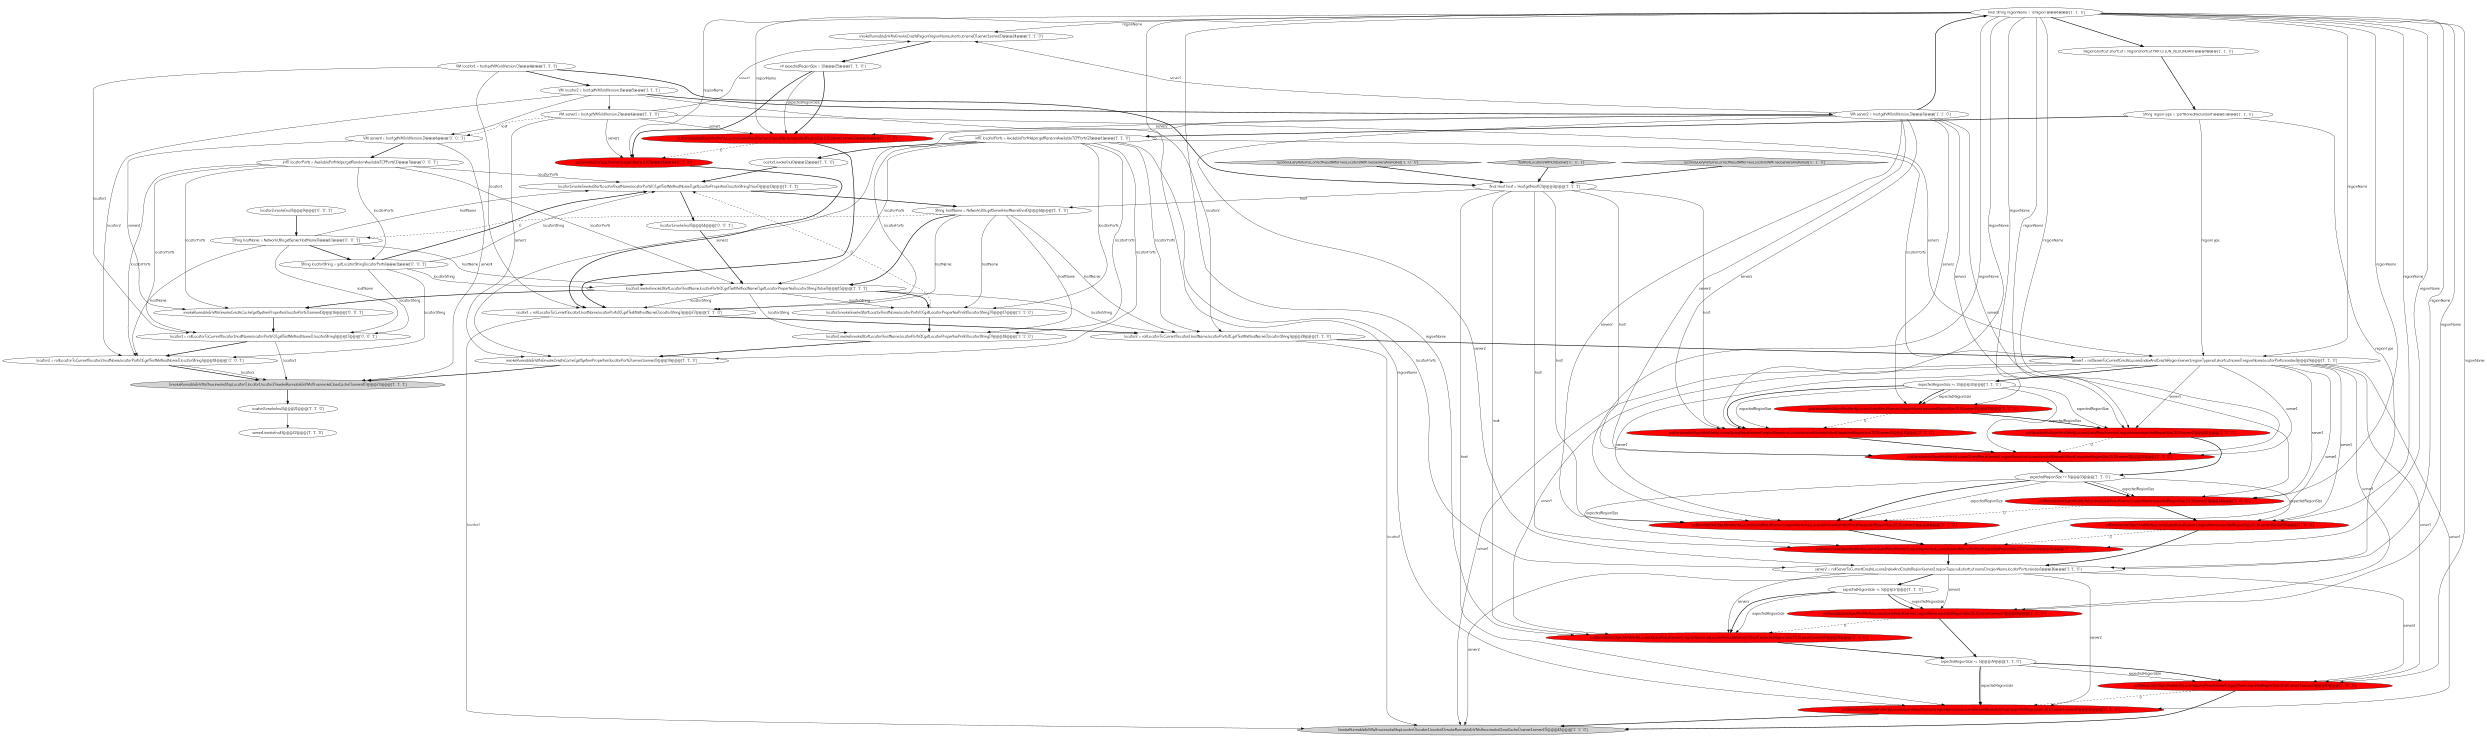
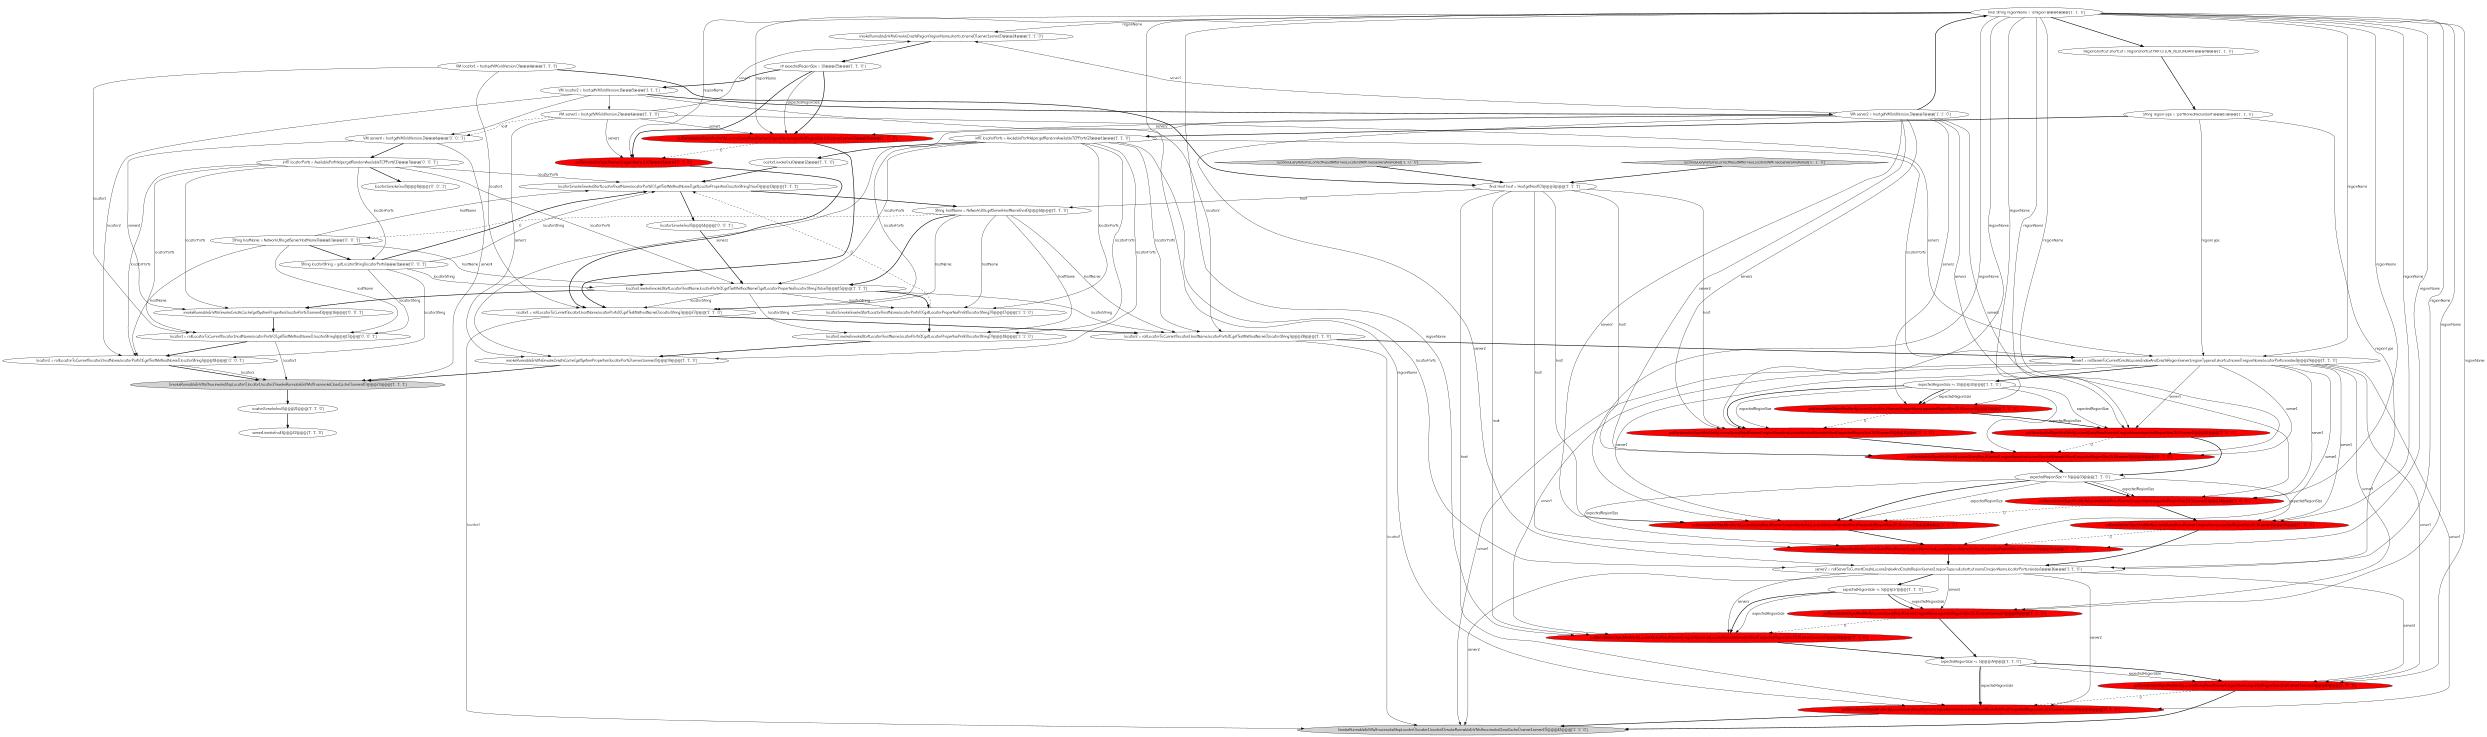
edge "VM locator1 = host.getVM(oldVersion,0)@@@4@@@['1', '1', '1']" -> "VM locator2 = host.getVM(oldVersion,1)@@@5@@@['1', '1', '1']": now "int expectedRegionSize = 10@@@25@@@['1', '1', '0']" -> "VM locator2 = host.getVM(oldVersion,1)@@@5@@@['1', '1', '1']"
node "testRollLocatorsWithOldServer['0', '0', '1']": removed
node "locator1.invoke(null)@@@8@@@['0', '0', '1']": added
node "locator2.invoke(null)@@@9@@@['0', '0', '1']": removed
edge "locator2.invoke(null)@@@21@@@['1', '1', '0']" -> "server1.invoke(null)@@@22@@@['1', '1', '0']": style solid -> bold
